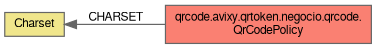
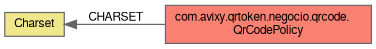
node "qrcode.avixy.qrtoken.negocio.qrcode. QrCodePolicy": label "qrcode.avixy.qrtoken.negocio.qrcode. QrCodePolicy" -> "com.avixy.qrtoken.negocio.qrcode. QrCodePolicy"
